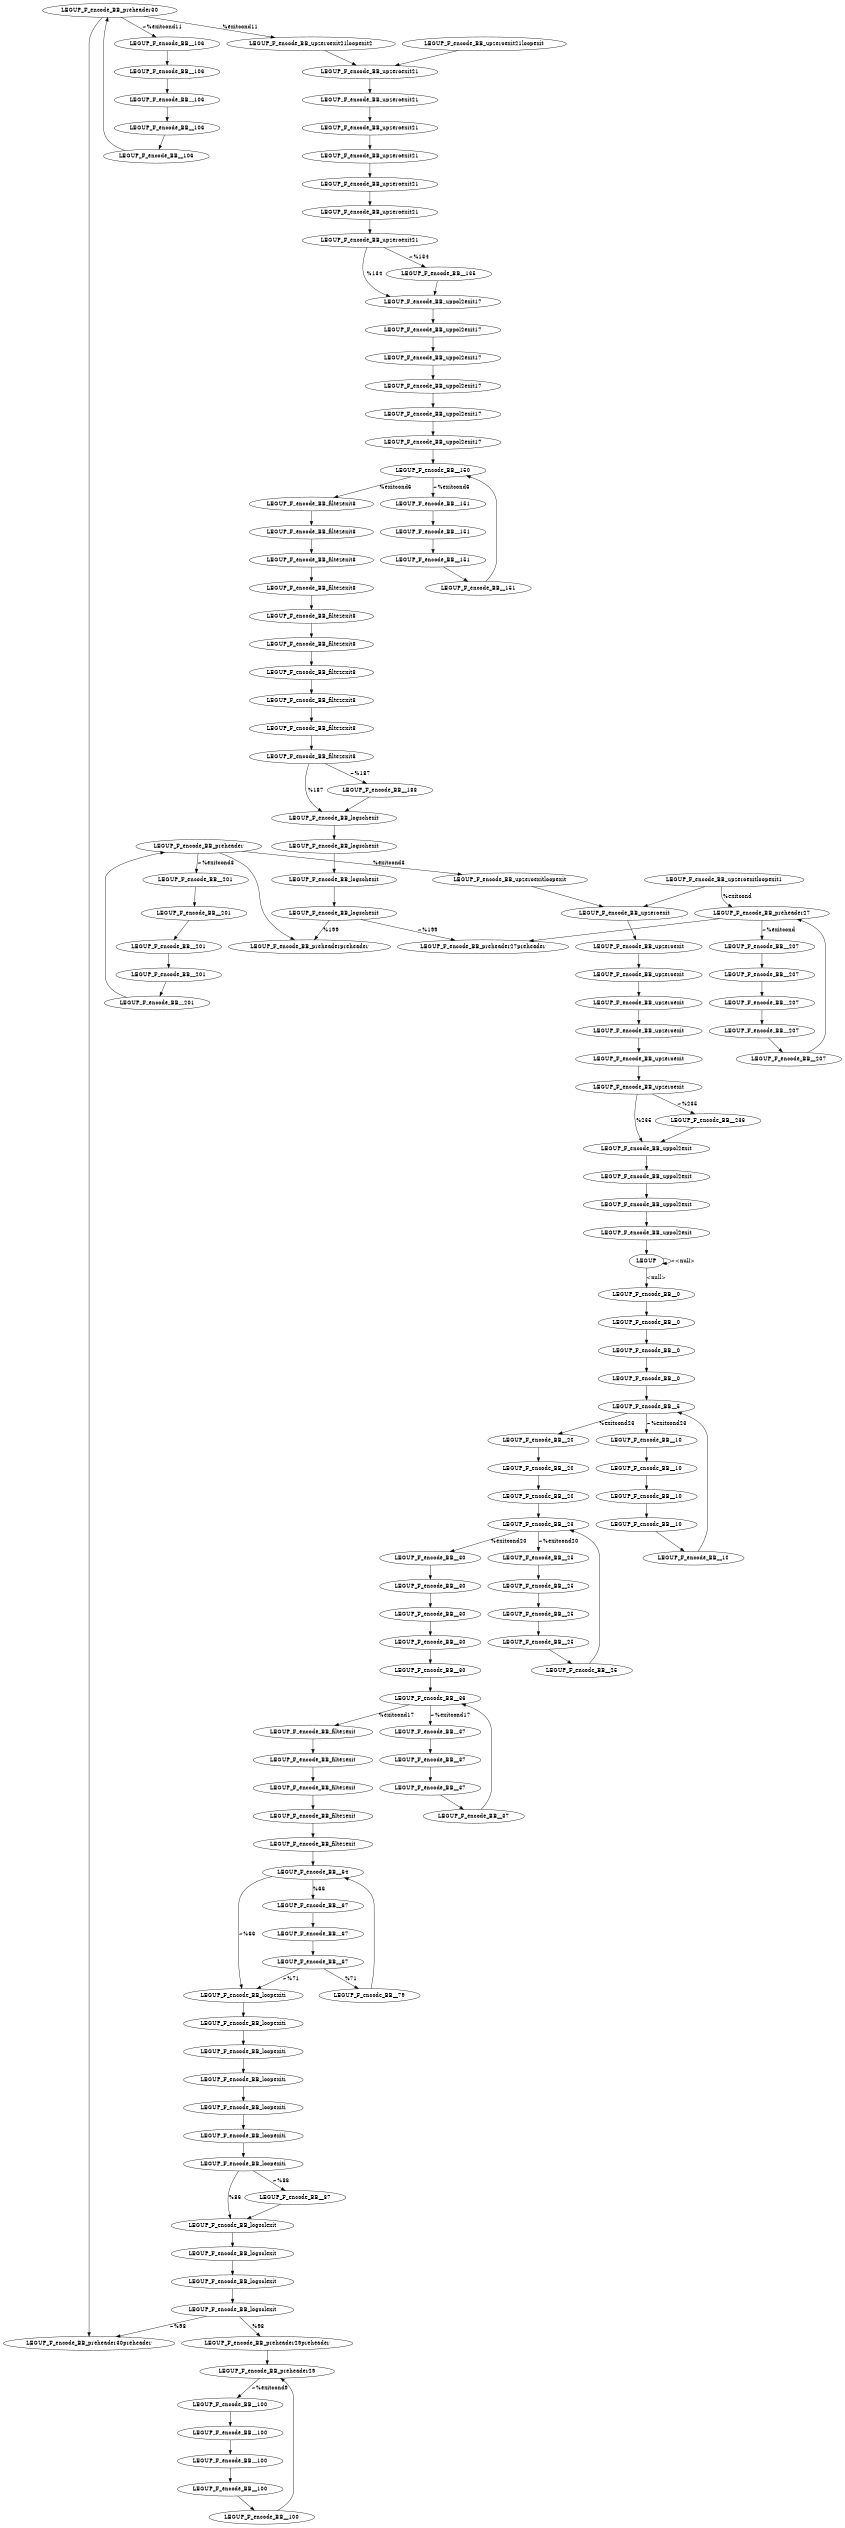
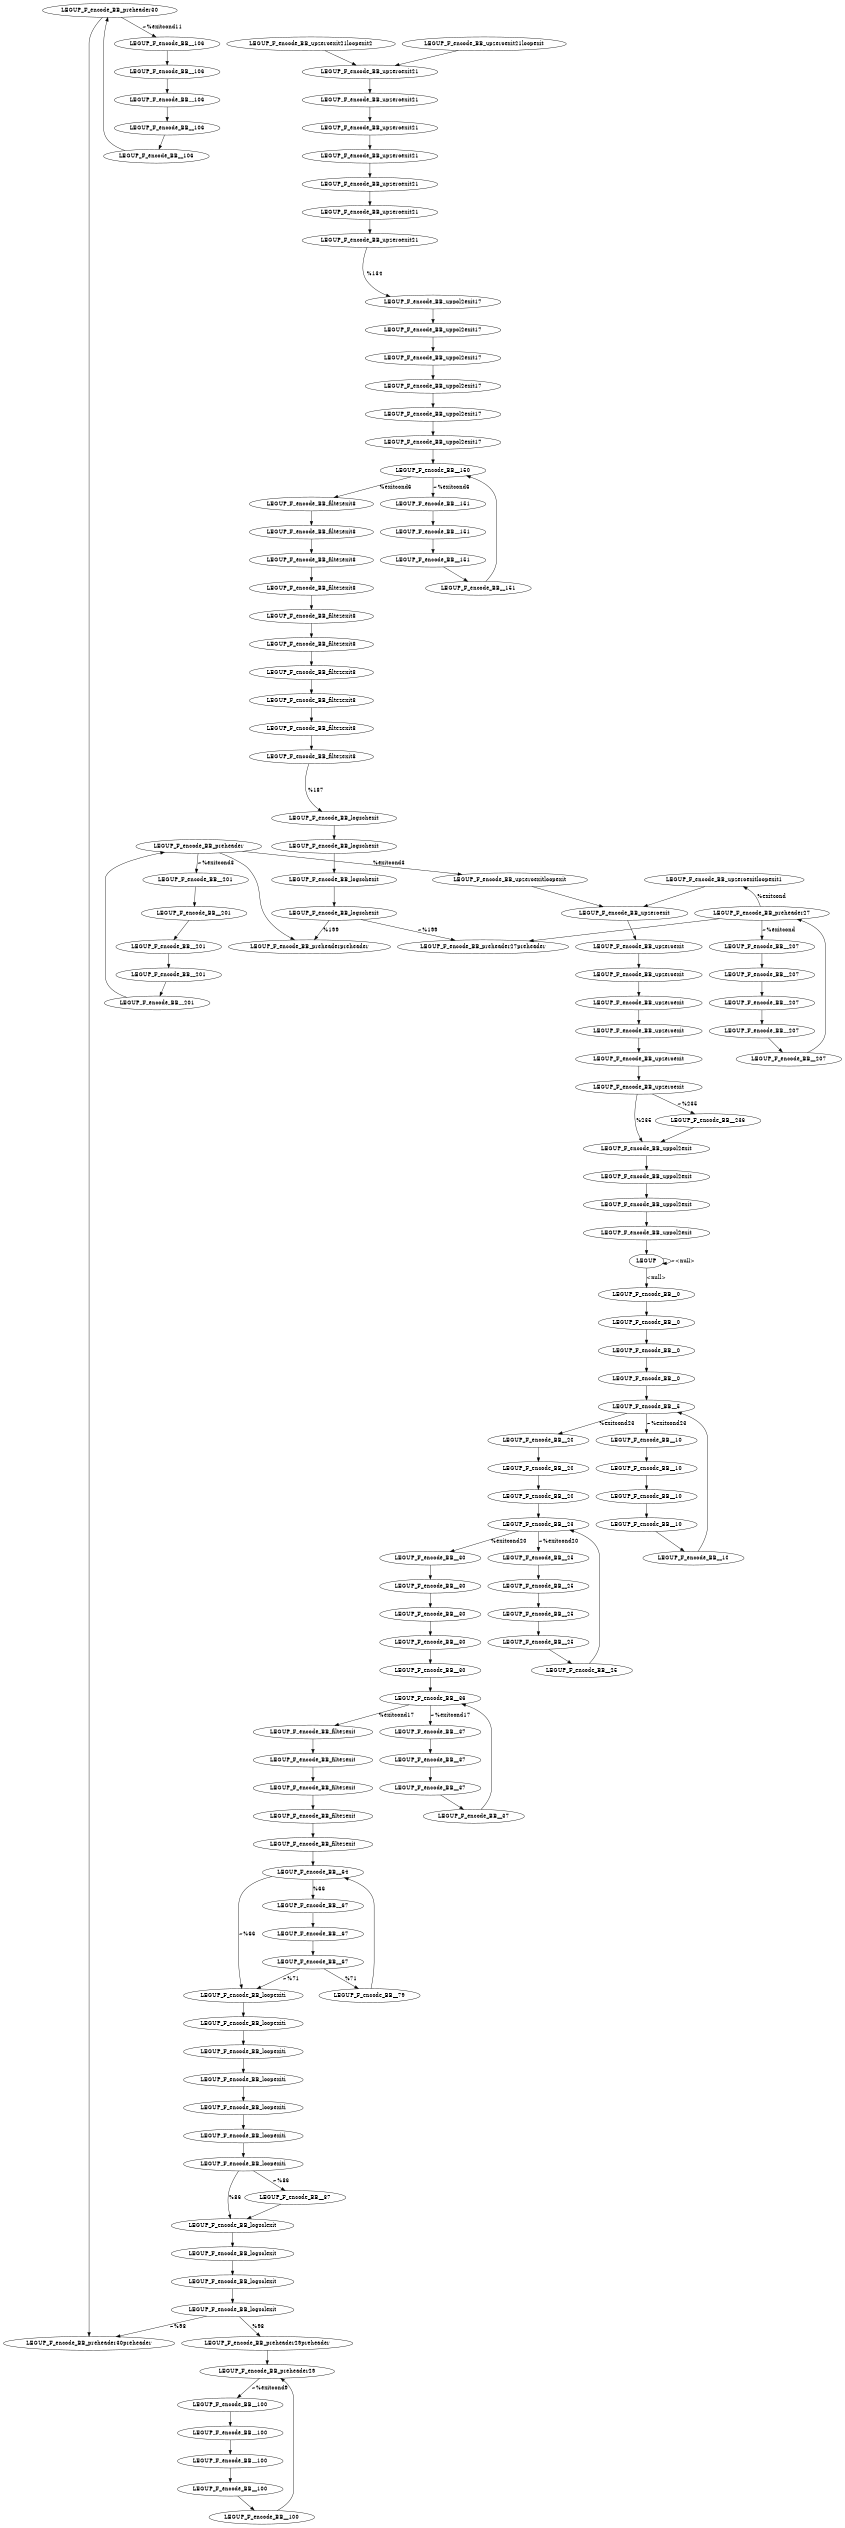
edge "LEGUP_F_encode_BB_preheader30" -> "LEGUP_F_encode_BB_upzeroexit21loopexit2": removed, label "%exitcond11"
node "LEGUP_F_encode_BB__135": removed
node "LEGUP_F_encode_BB__188": removed
edge "LEGUP_F_encode_BB_upzeroexitloopexit1" -> "LEGUP_F_encode_BB_preheader27": reversed
